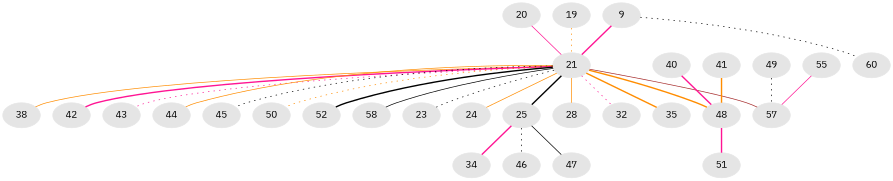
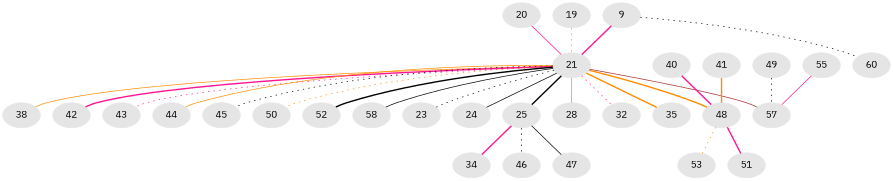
edge "21" -- "24": color darkorange -> black
node "53": added
